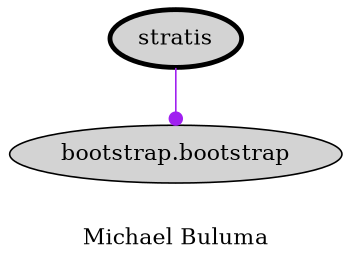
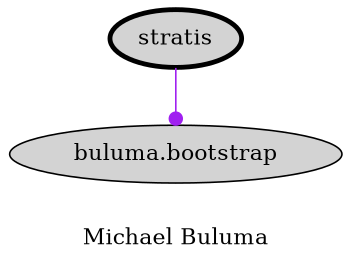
node "bootstrap.bootstrap": label "bootstrap.bootstrap" -> "buluma.bootstrap"
